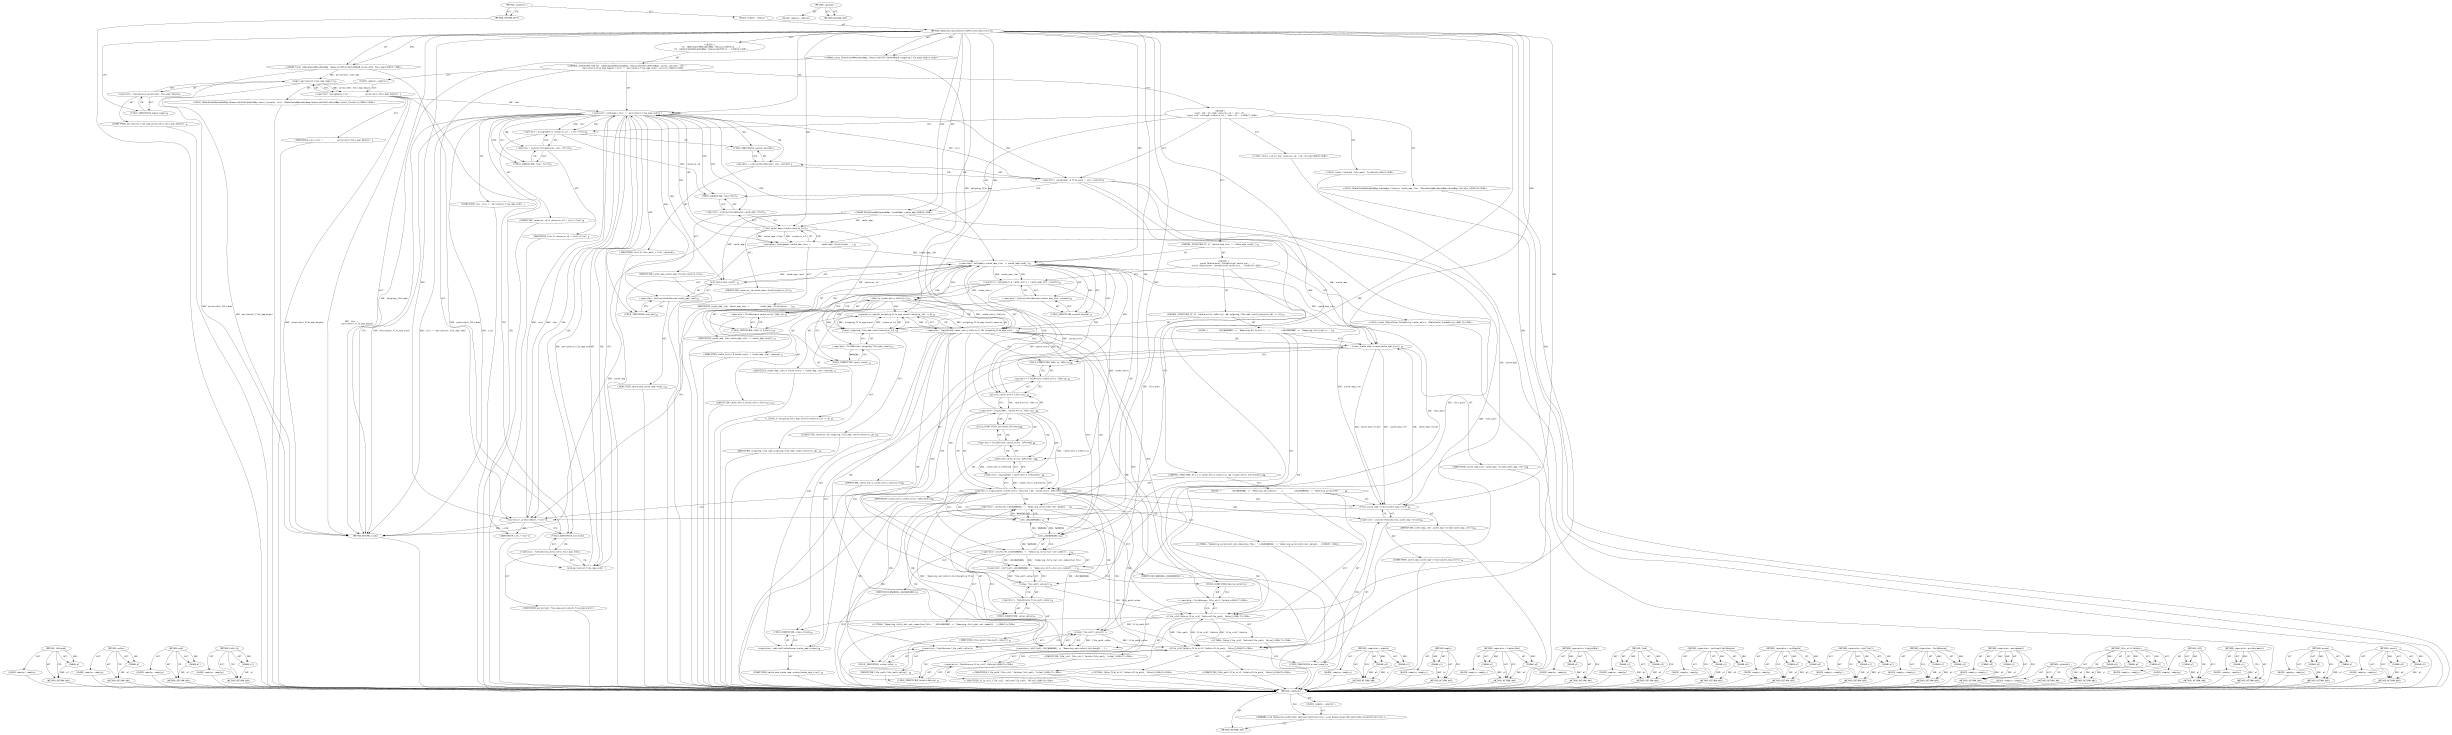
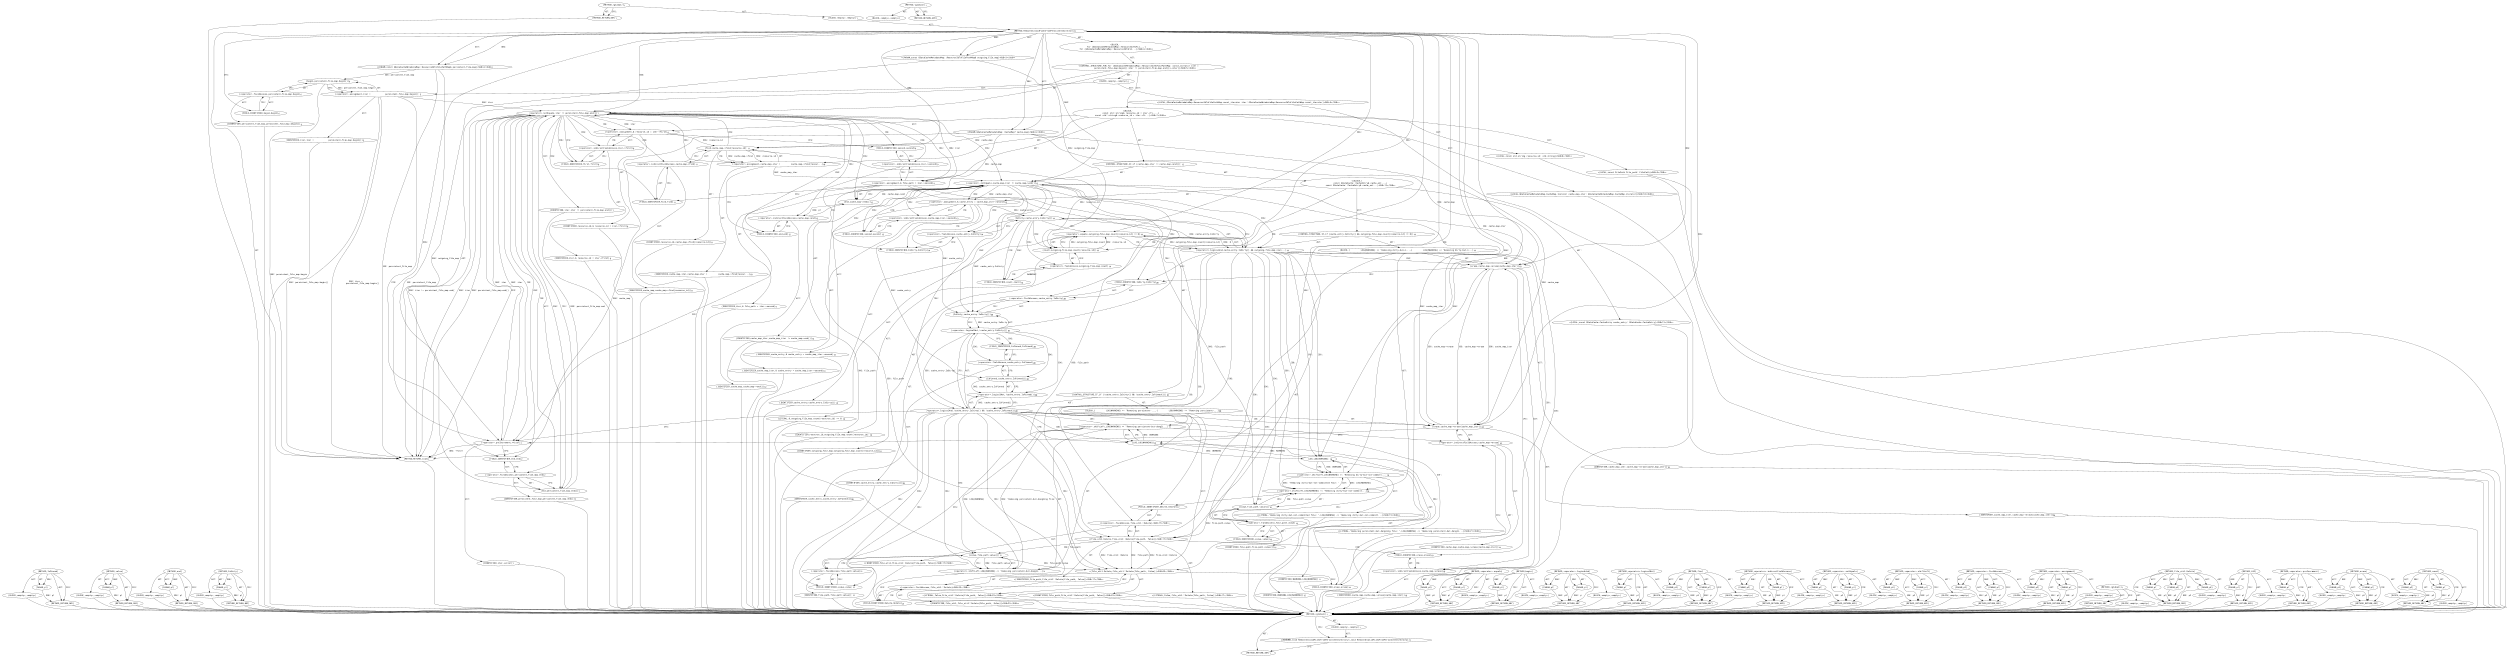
edge "(<operator>.assignment,& resource_id = iter->first)" -> "(FIELD_IDENTIFIER,find,find)": now "(<operator>.assignment,& resource_id = iter->first)" -> "(find,cache_map->find(resource_id))"
edge "(<operator>.notEquals,iter != persistent_file_map.end())" -> "(IDENTIFIER,iter,++iter)": now "(<operator>.notEquals,iter != persistent_file_map.end())" -> "(<operator>.fieldAccess,persistent_file_map.end)"
edge "(end,cache_map->end())" -> "(<operator>.indirectFieldAccess,cache_map->end)": label "AST: " -> "DDG: p1"
